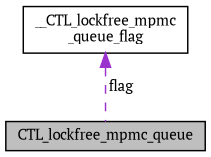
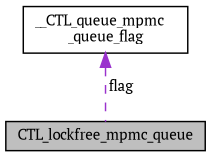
node "__CTL_lockfree_mpmc _queue_flag": label "__CTL_lockfree_mpmc _queue_flag" -> "__CTL_queue_mpmc _queue_flag"
